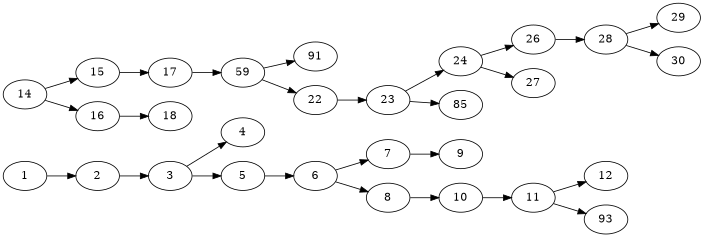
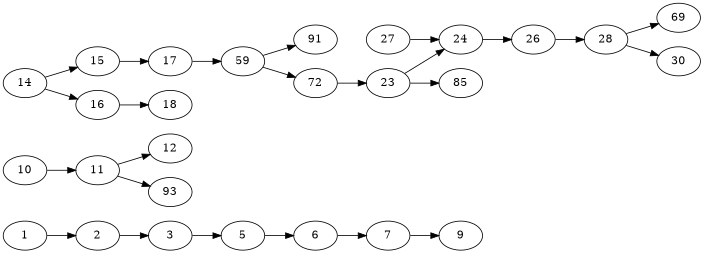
node "29": label "29" -> "69"
edge "24" -> "27": reversed
node "22": label "22" -> "72"
node "4": removed
node "8": removed
